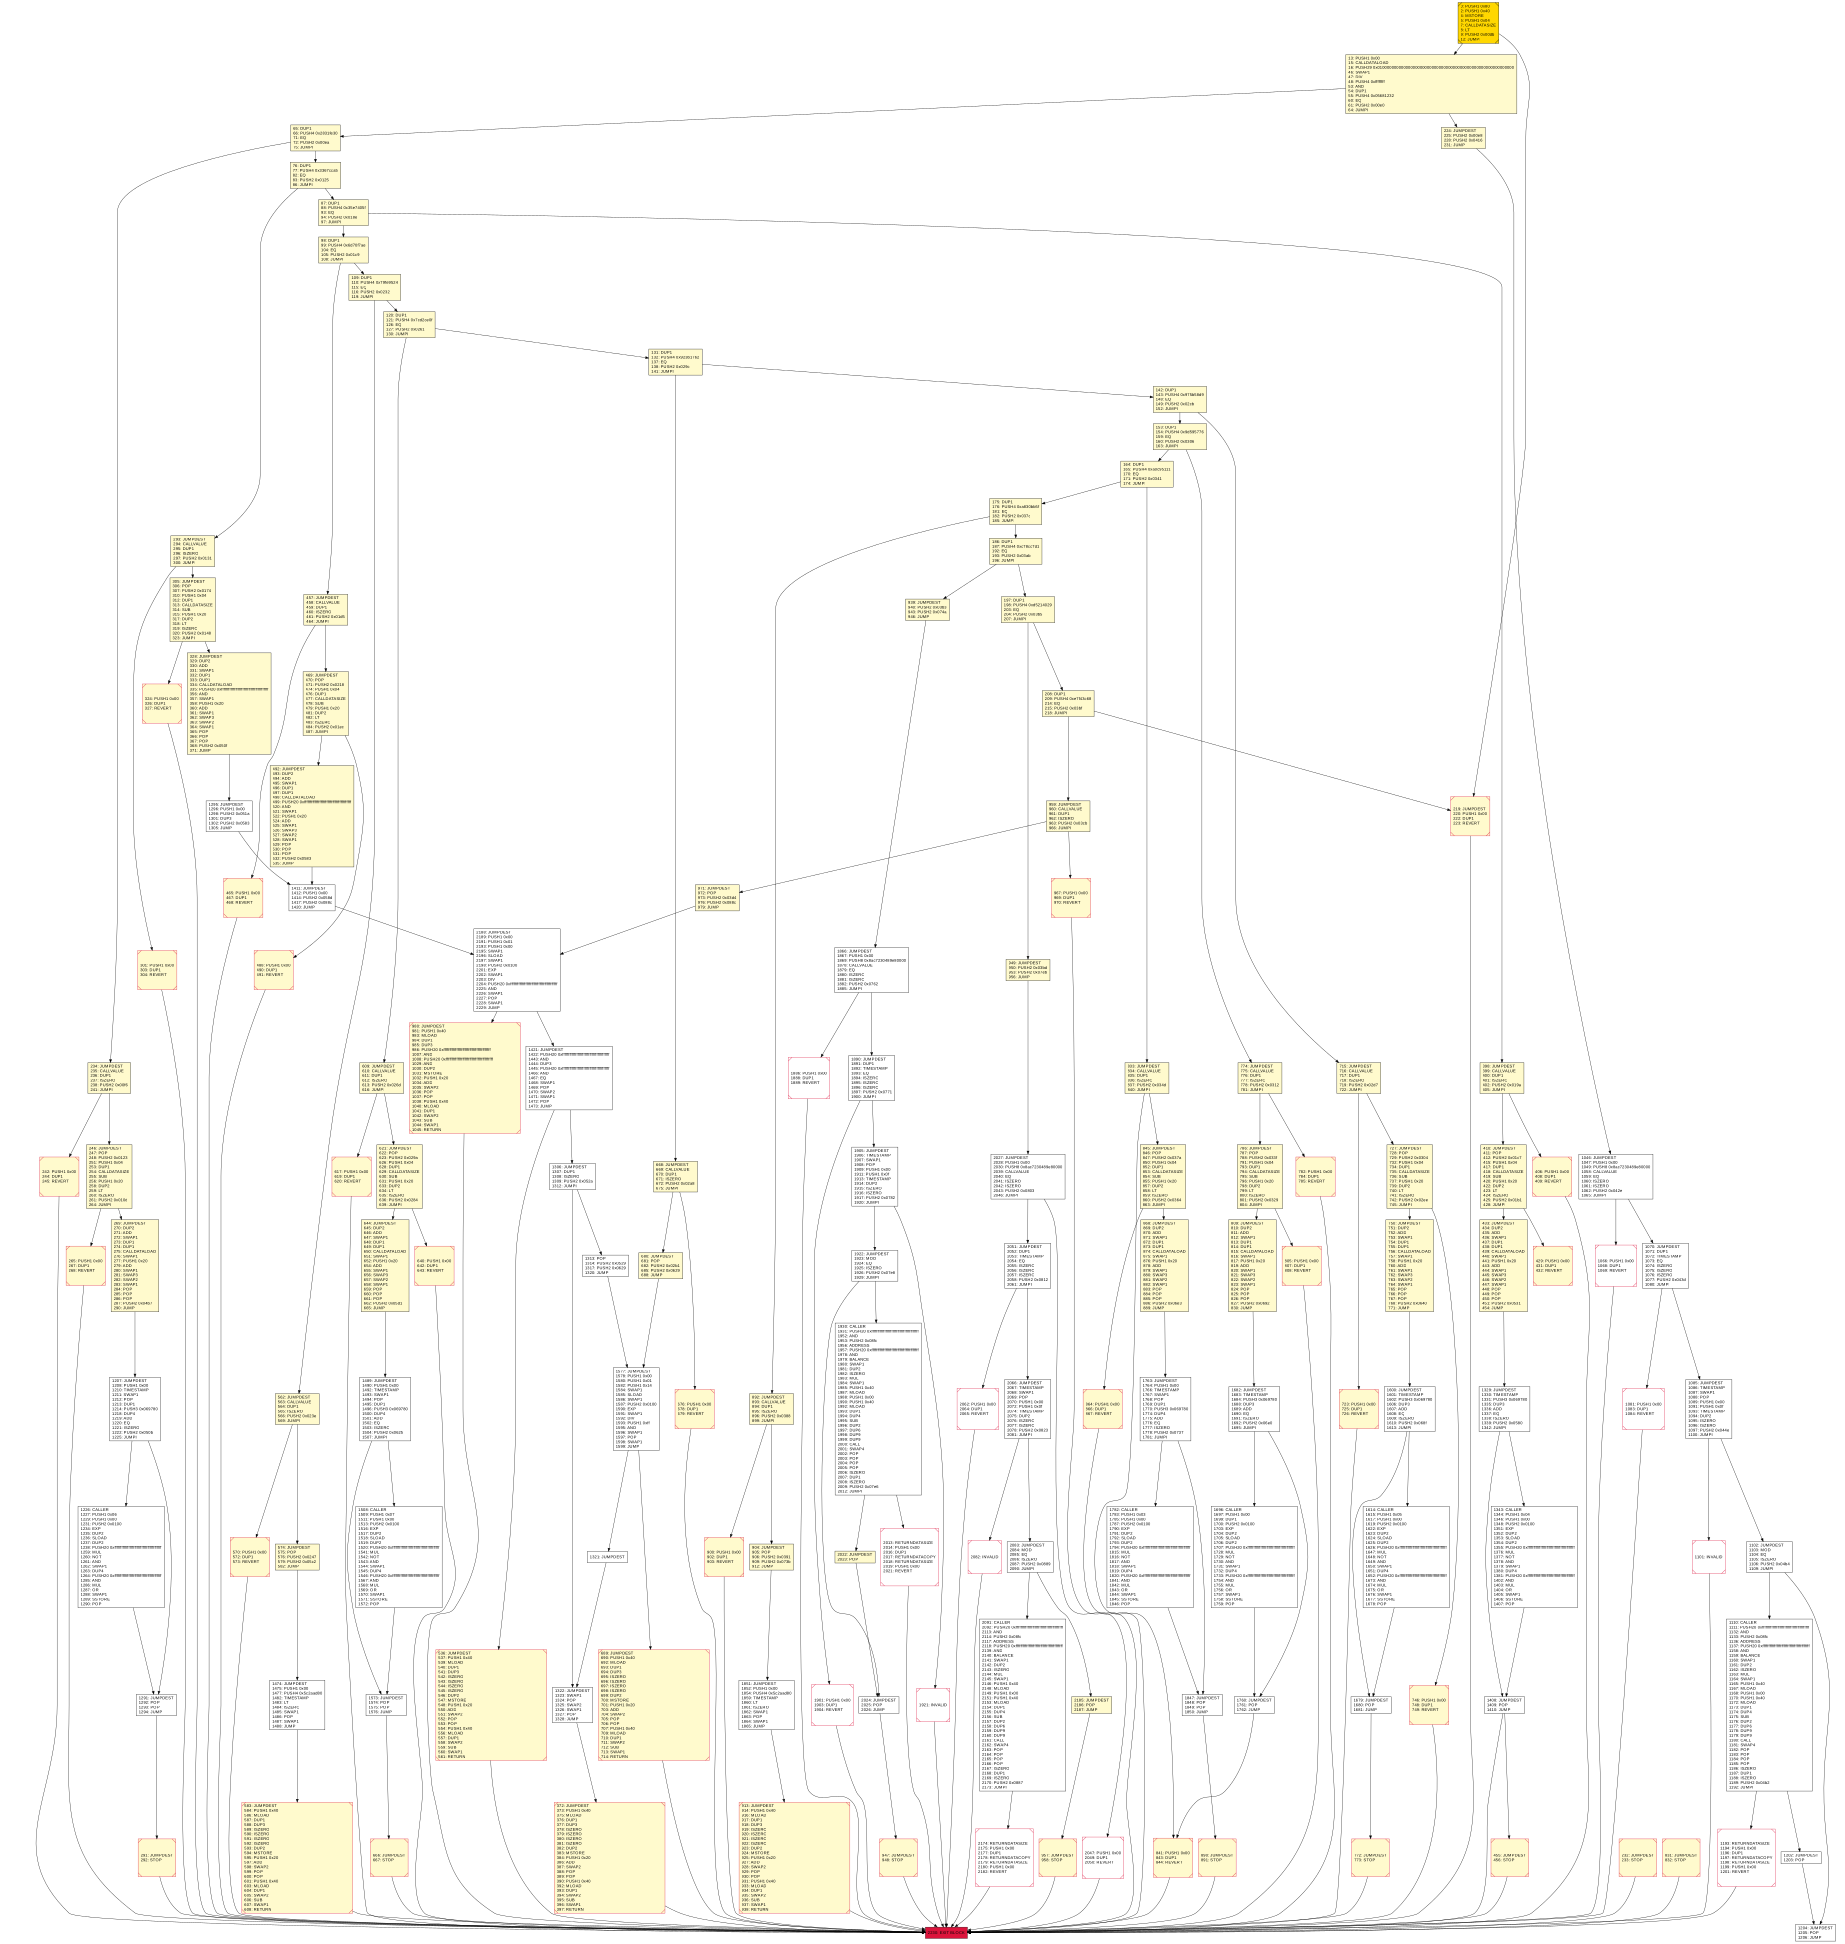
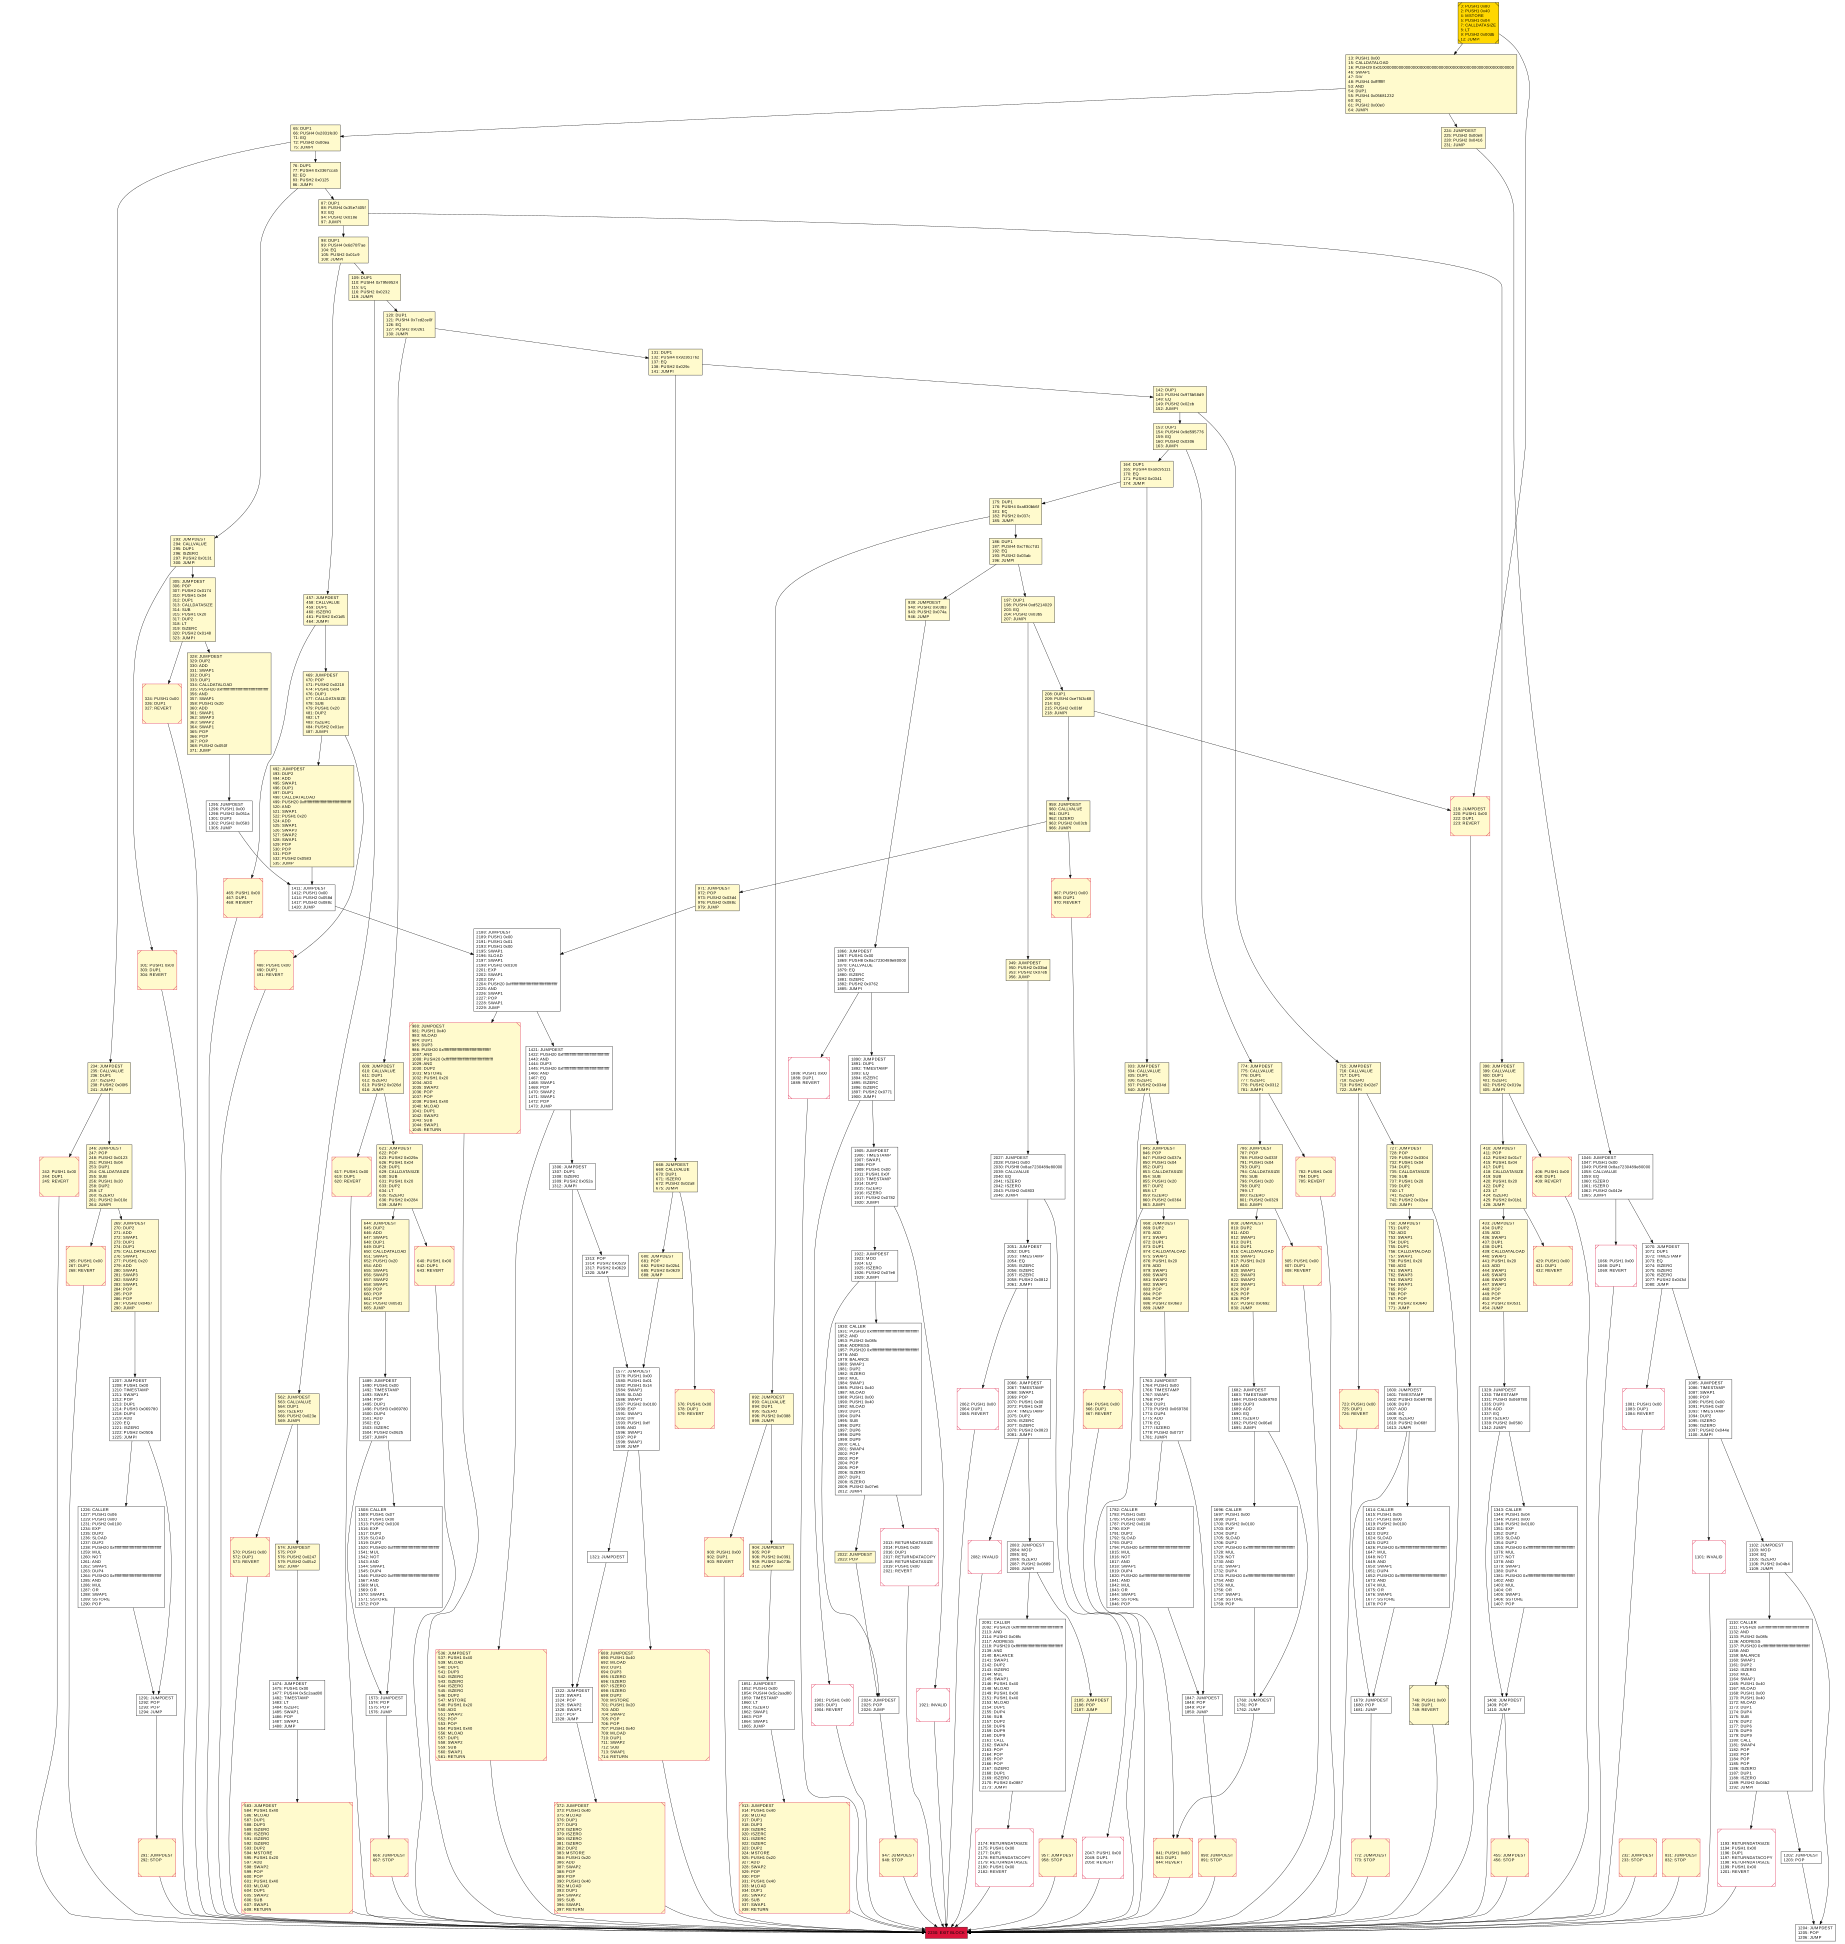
node "746: PUSH1 0x00 748: DUP1 749: REVERT": color crimson -> black
edge "676: PUSH1 0x00 678: DUP1 679: REVERT" -> "2230: EXIT BLOCK": removed
